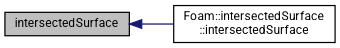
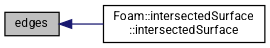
node "intersectedSurface": label "intersectedSurface" -> "edges"
